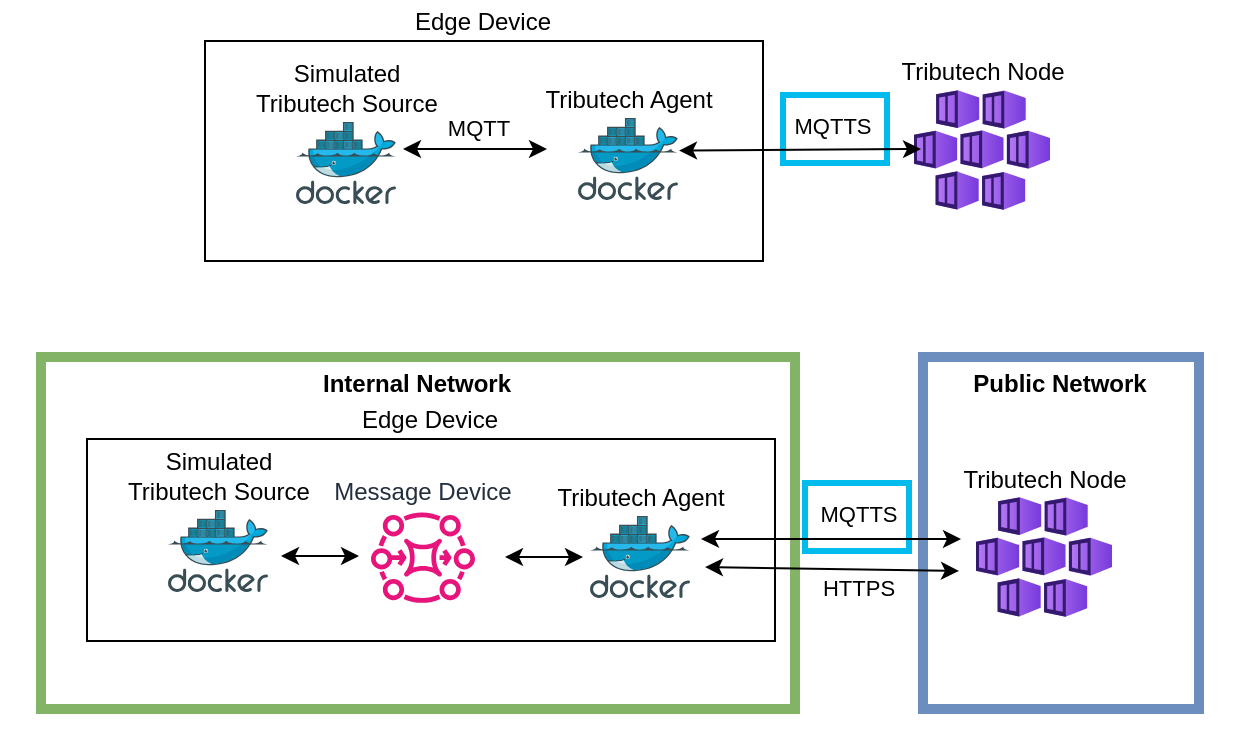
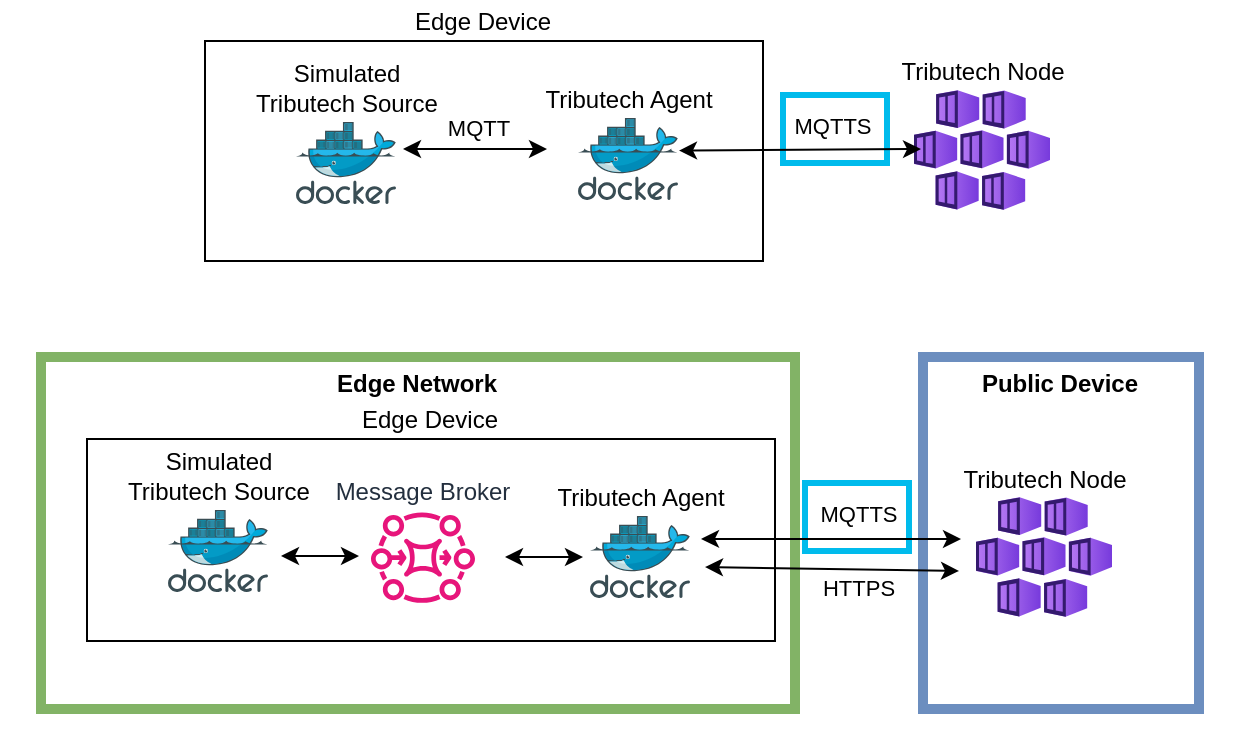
node "Internal Network": label "Internal Network" -> "Edge Network"
node "Public Network": label "Public Network" -> "Public Device"
node "Message Device": label "Message Device" -> "Message Broker"
